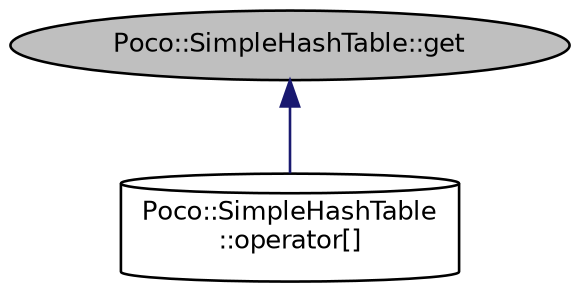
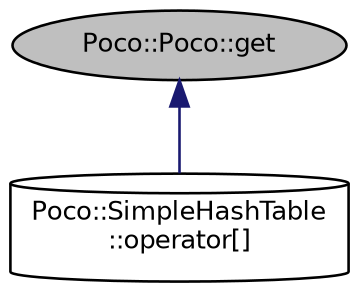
node "Poco::SimpleHashTable::get": label "Poco::SimpleHashTable::get" -> "Poco::Poco::get"
